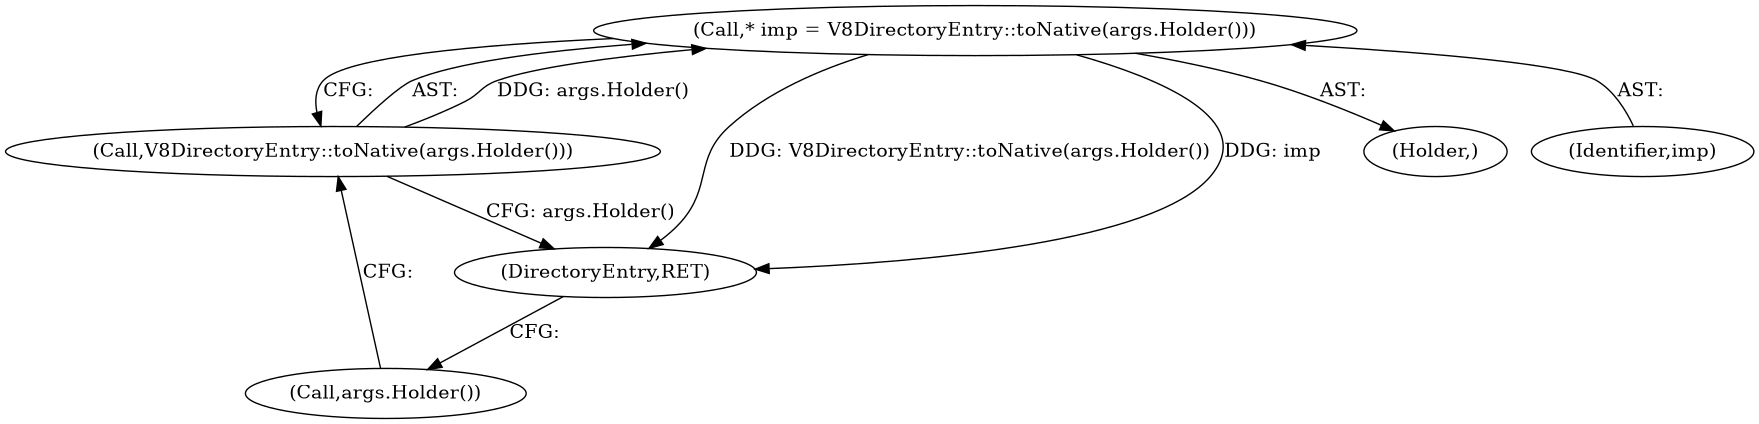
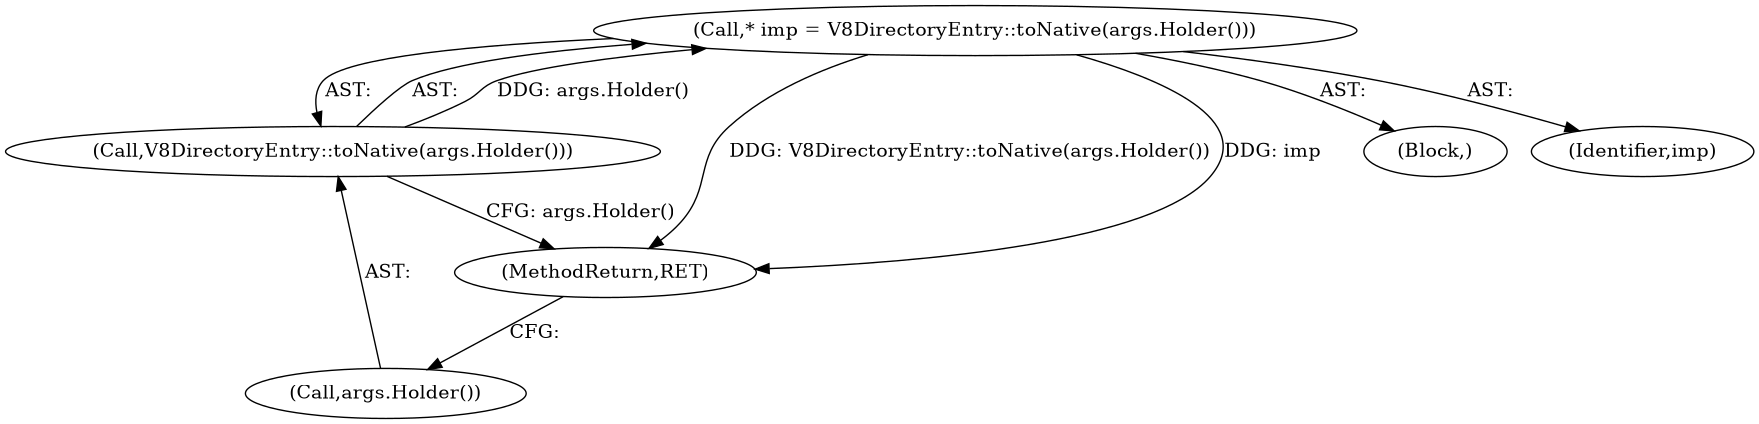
edge "(Identifier,imp)" -> "(Call,* imp = V8DirectoryEntry::toNative(args.Holder()))": reversed
edge "(Call,* imp = V8DirectoryEntry::toNative(args.Holder()))" -> "(Call,V8DirectoryEntry::toNative(args.Holder()))": label "CFG: " -> "AST: "
node "(Holder,)": label "(Holder,)" -> "(Block,)"
edge "(Call,args.Holder())" -> "(Call,V8DirectoryEntry::toNative(args.Holder()))": label "CFG: " -> "AST: "
node "(DirectoryEntry,RET)": label "(DirectoryEntry,RET)" -> "(MethodReturn,RET)"
